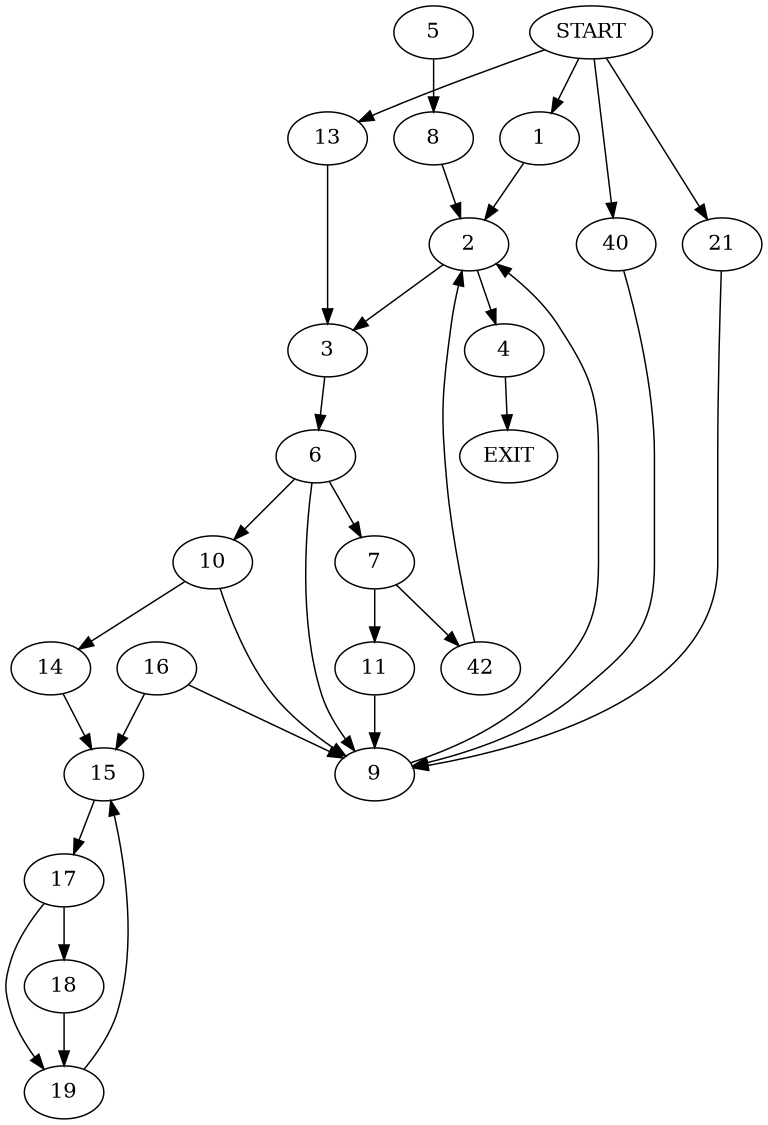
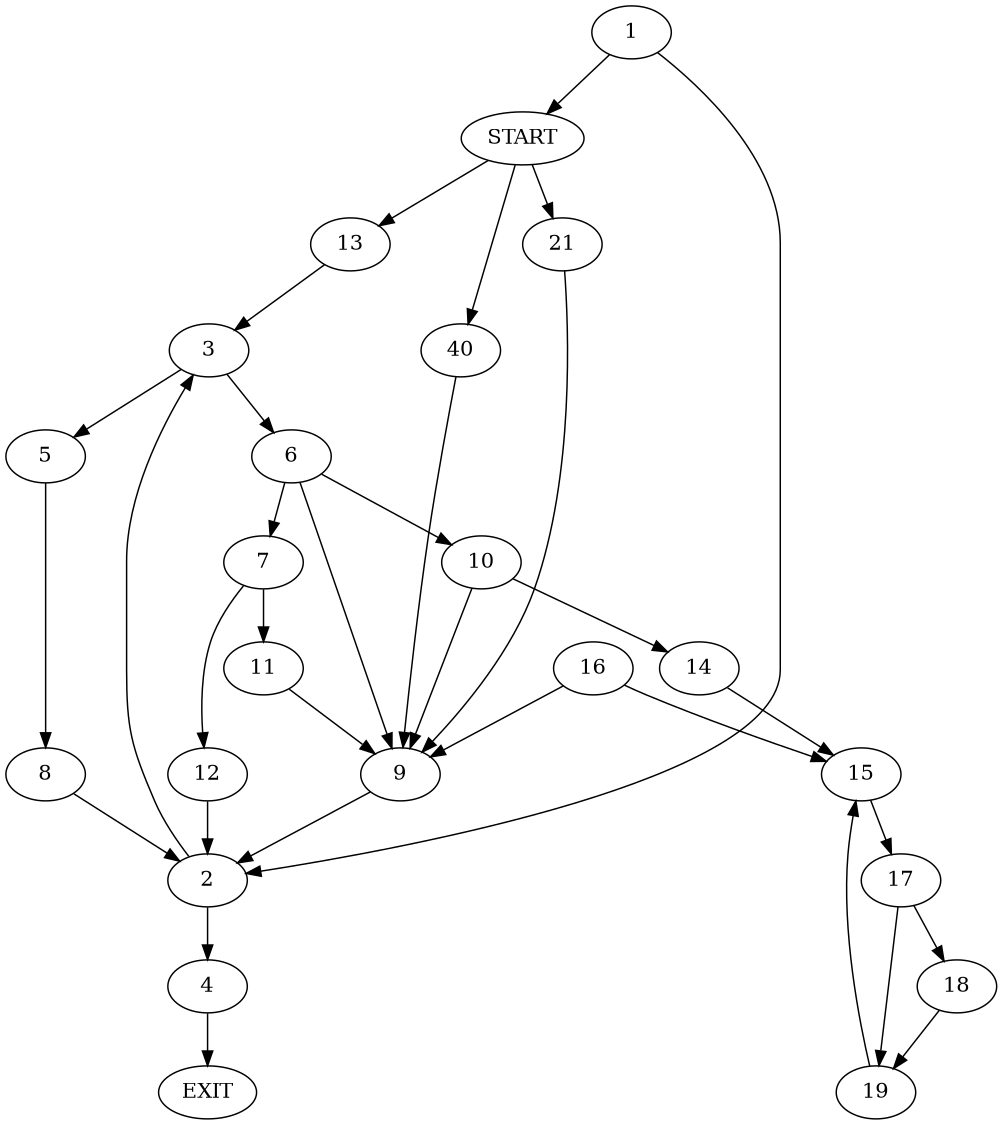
edge "START" -> "1": reversed
edge "3" -> "5": added
node "42": label "42" -> "12"
